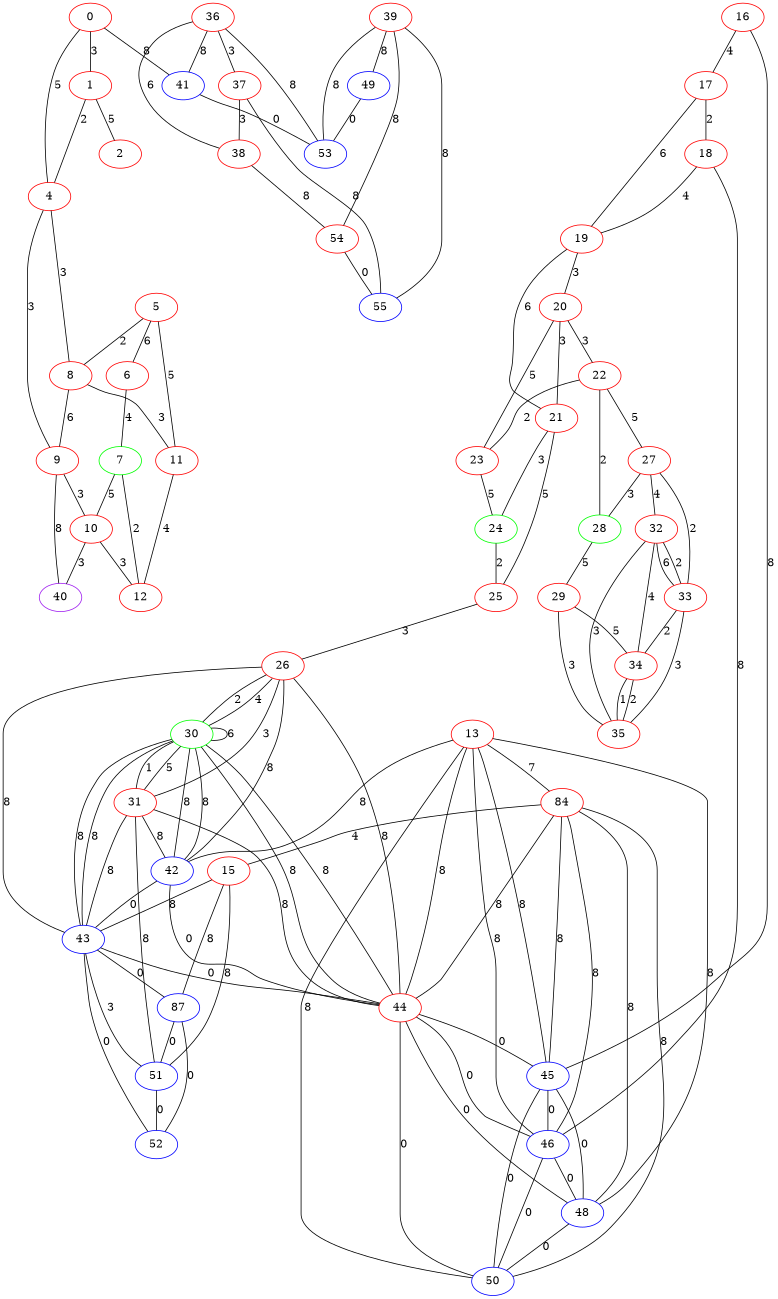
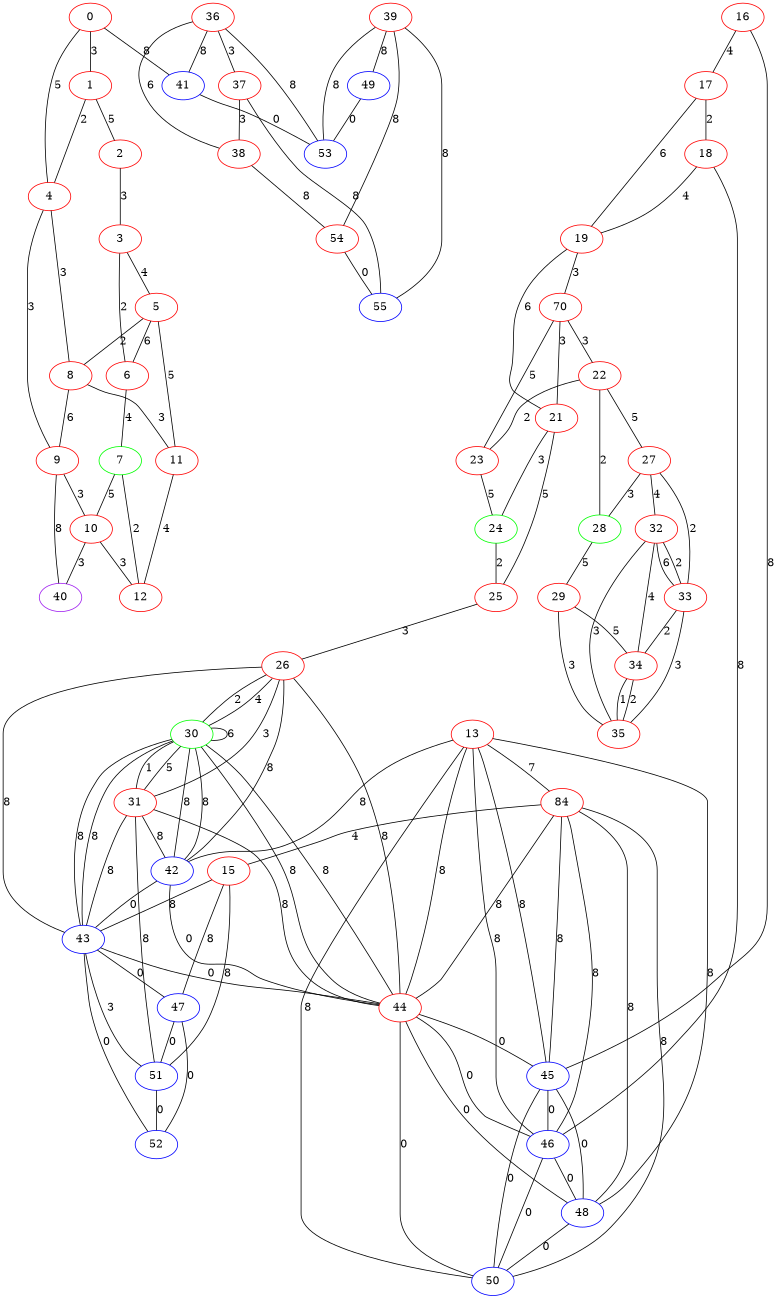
node "3": added
node "20": label "20" -> "70"
node "87": label "87" -> "47"
